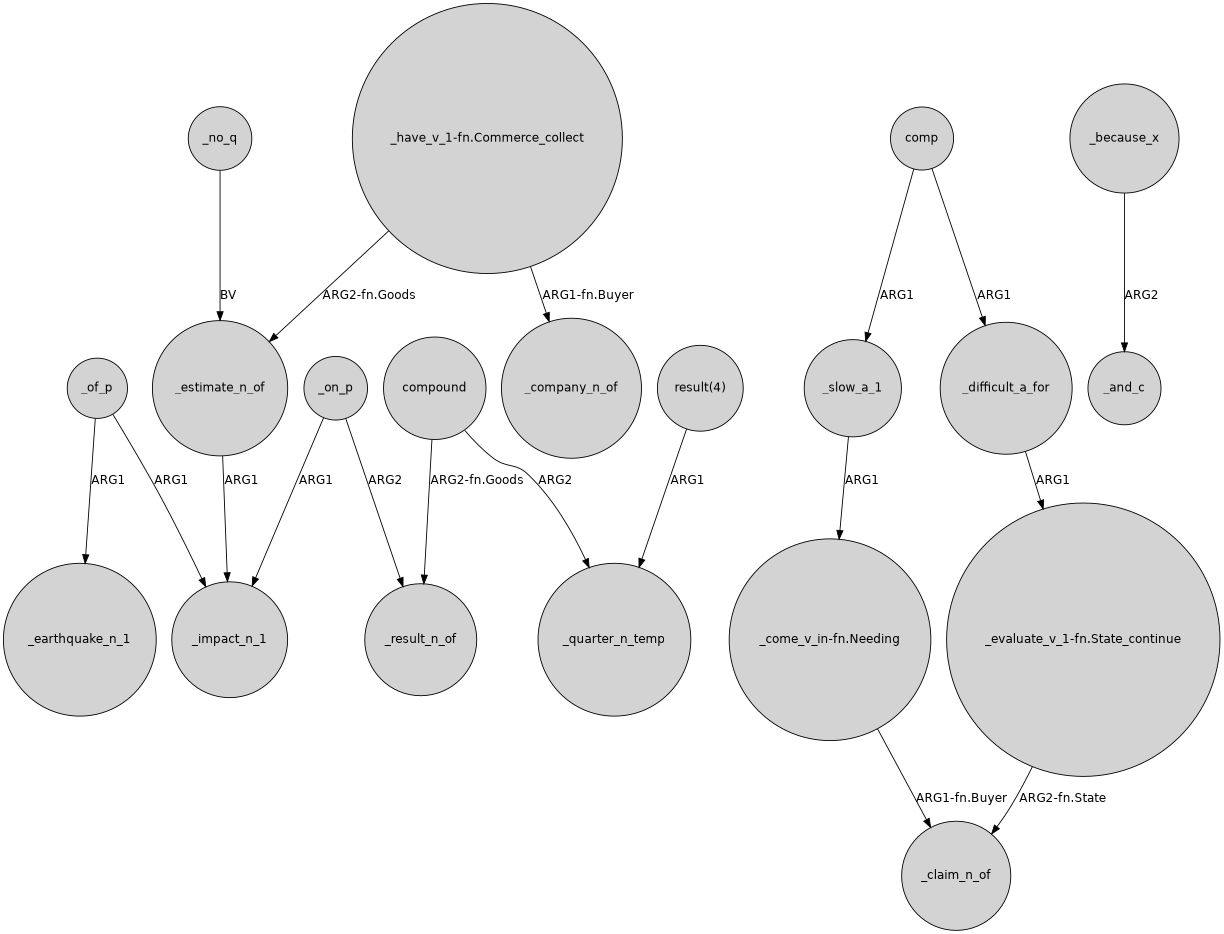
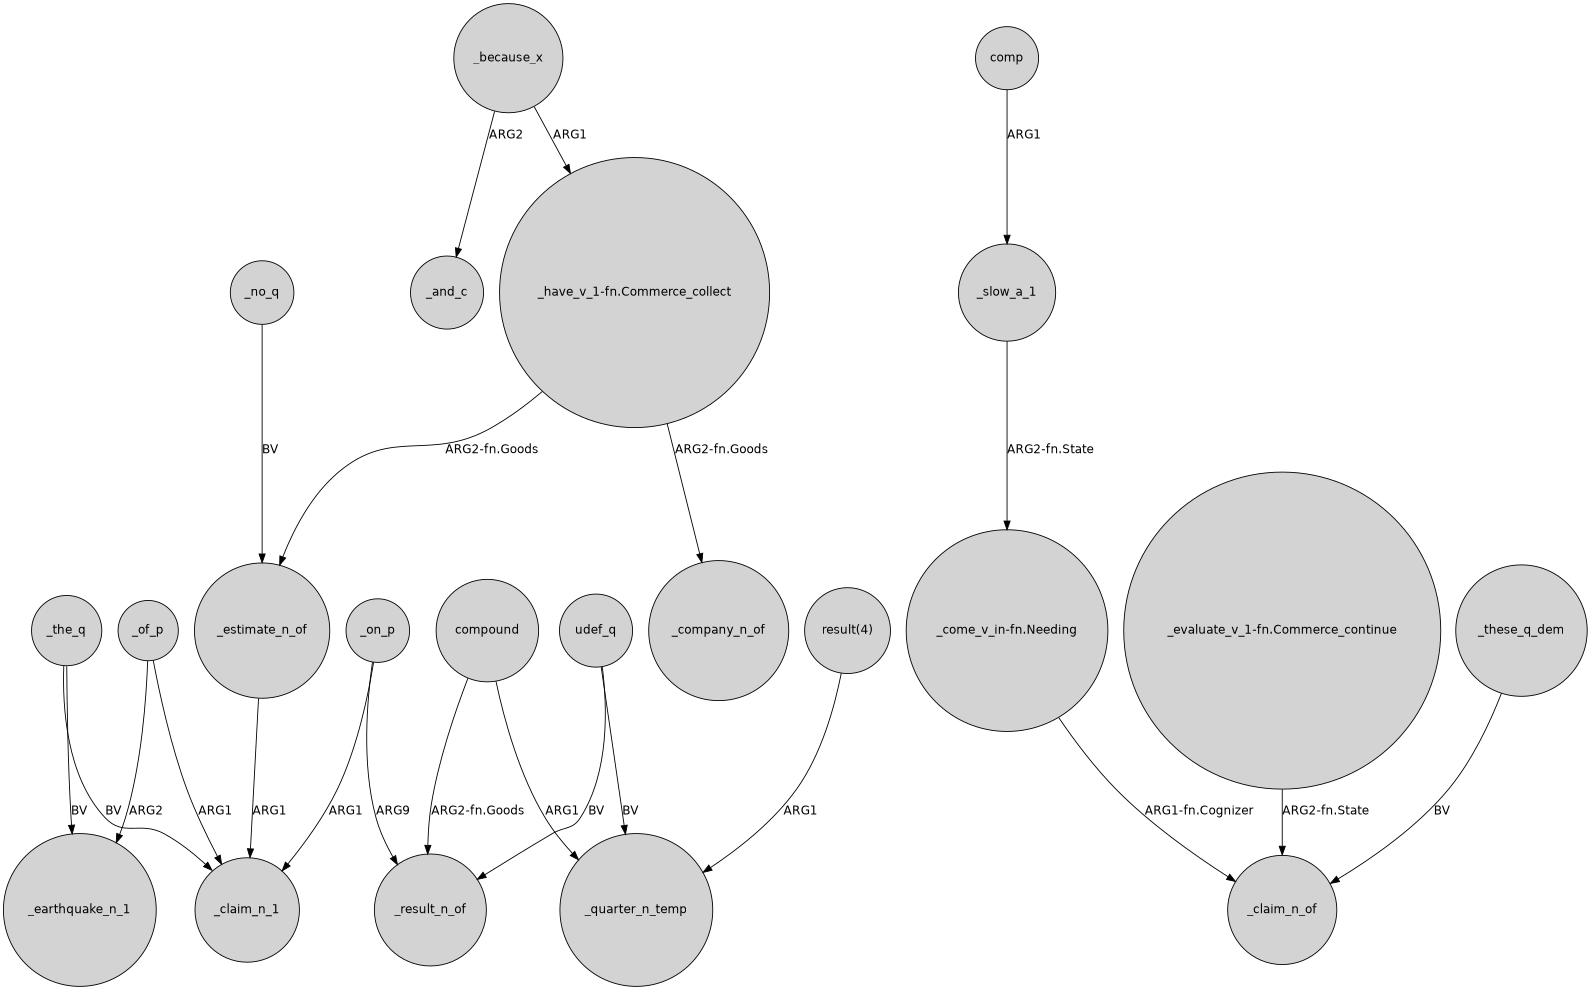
edge "_because_x" -> "_have_v_1-fn.Commerce_collect": added, label "ARG1"
edge "_have_v_1-fn.Commerce_collect" -> "_company_n_of": label "ARG1-fn.Buyer" -> "ARG2-fn.Goods"
node "_difficult_a_for": removed
edge "_of_p" -> "_earthquake_n_1": label "ARG1" -> "ARG2"
edge "_on_p" -> "_result_n_of": label "ARG2" -> "ARG9"
edge "compound" -> "_quarter_n_temp": label "ARG2" -> "ARG1"
edge "_slow_a_1" -> "_come_v_in-fn.Needing": label "ARG1" -> "ARG2-fn.State"
node "_the_q": added
node "udef_q": added
node "_these_q_dem": added
node "_impact_n_1": label "_impact_n_1" -> "_claim_n_1"
node "_evaluate_v_1-fn.State_continue": label "_evaluate_v_1-fn.State_continue" -> "_evaluate_v_1-fn.Commerce_continue"
edge "_come_v_in-fn.Needing" -> "_claim_n_of": label "ARG1-fn.Buyer" -> "ARG1-fn.Cognizer"
